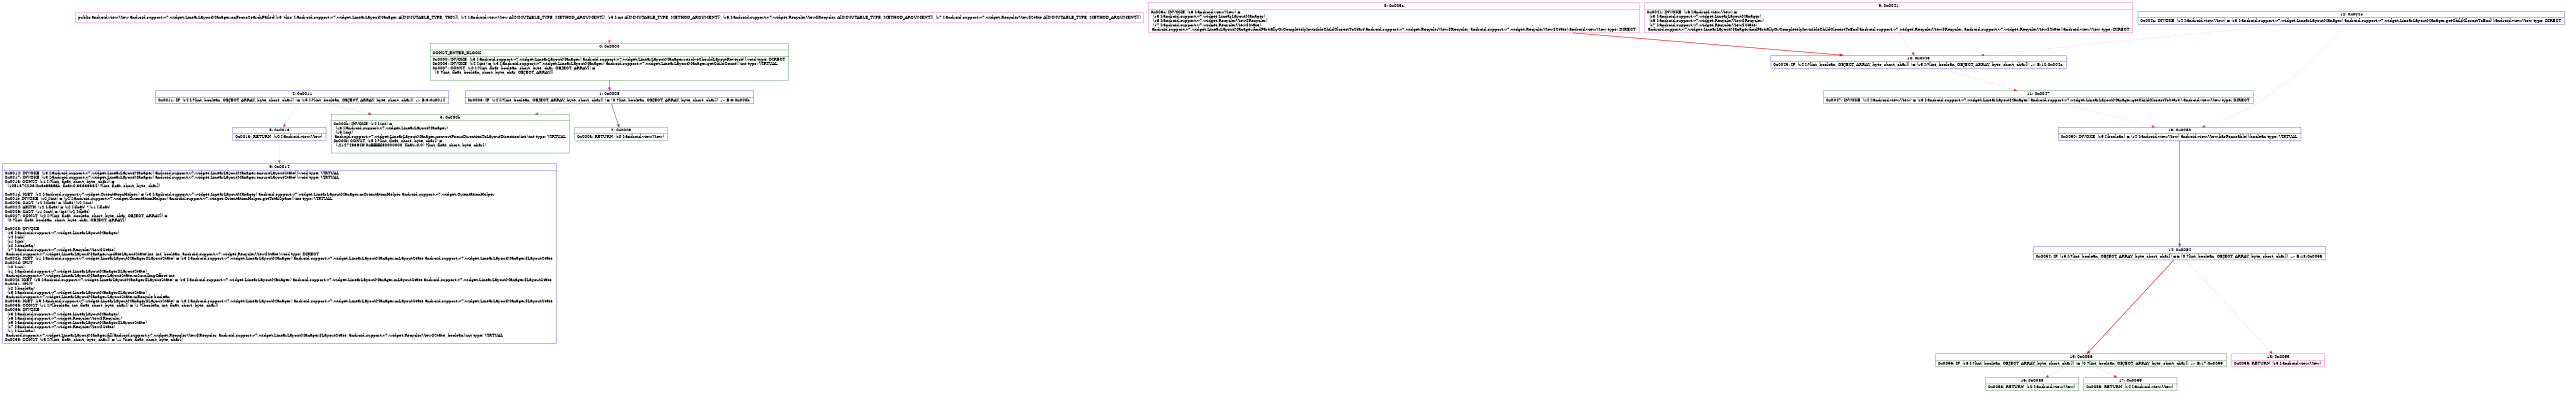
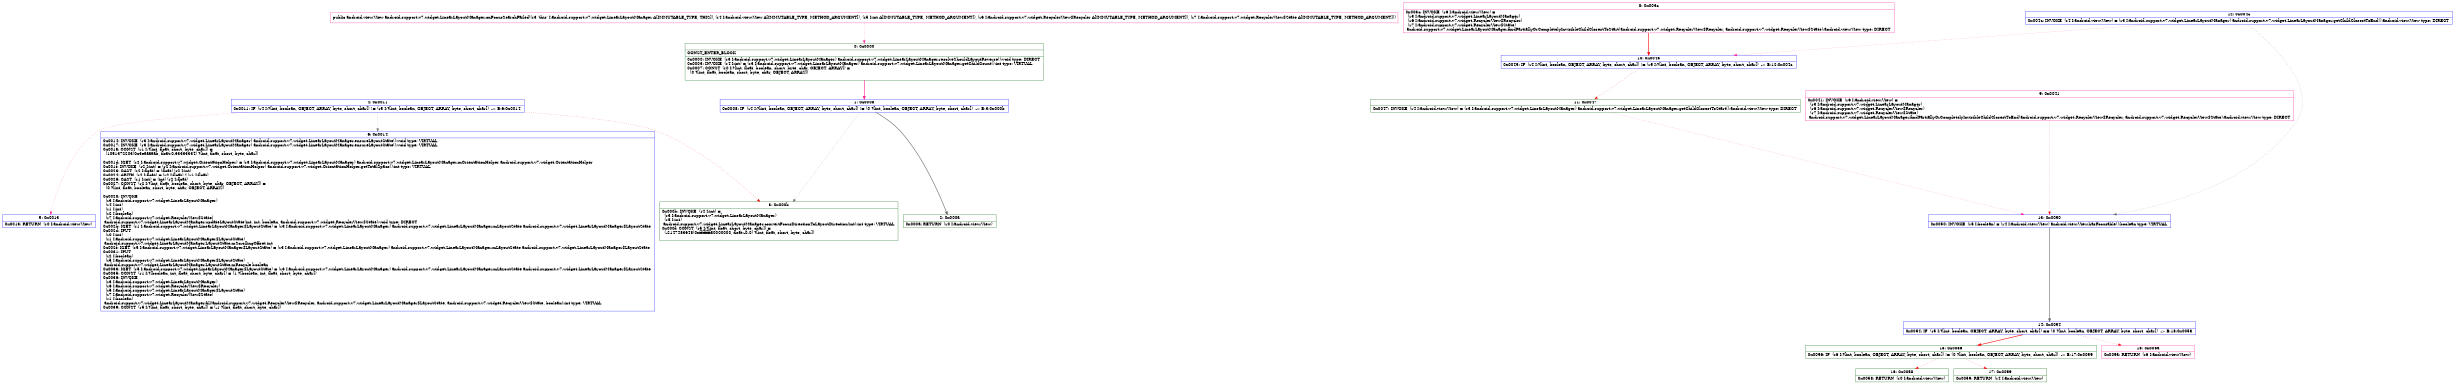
edge "9: 0x0041" -> "10: 0x0045": now "9: 0x0041" -> "13: 0x0050"
edge "5: 0x0013" -> "6: 0x0014": now "4: 0x0011" -> "6: 0x0014"
edge "15: 0x0056" -> "16: 0x0058": color gray40 -> red
